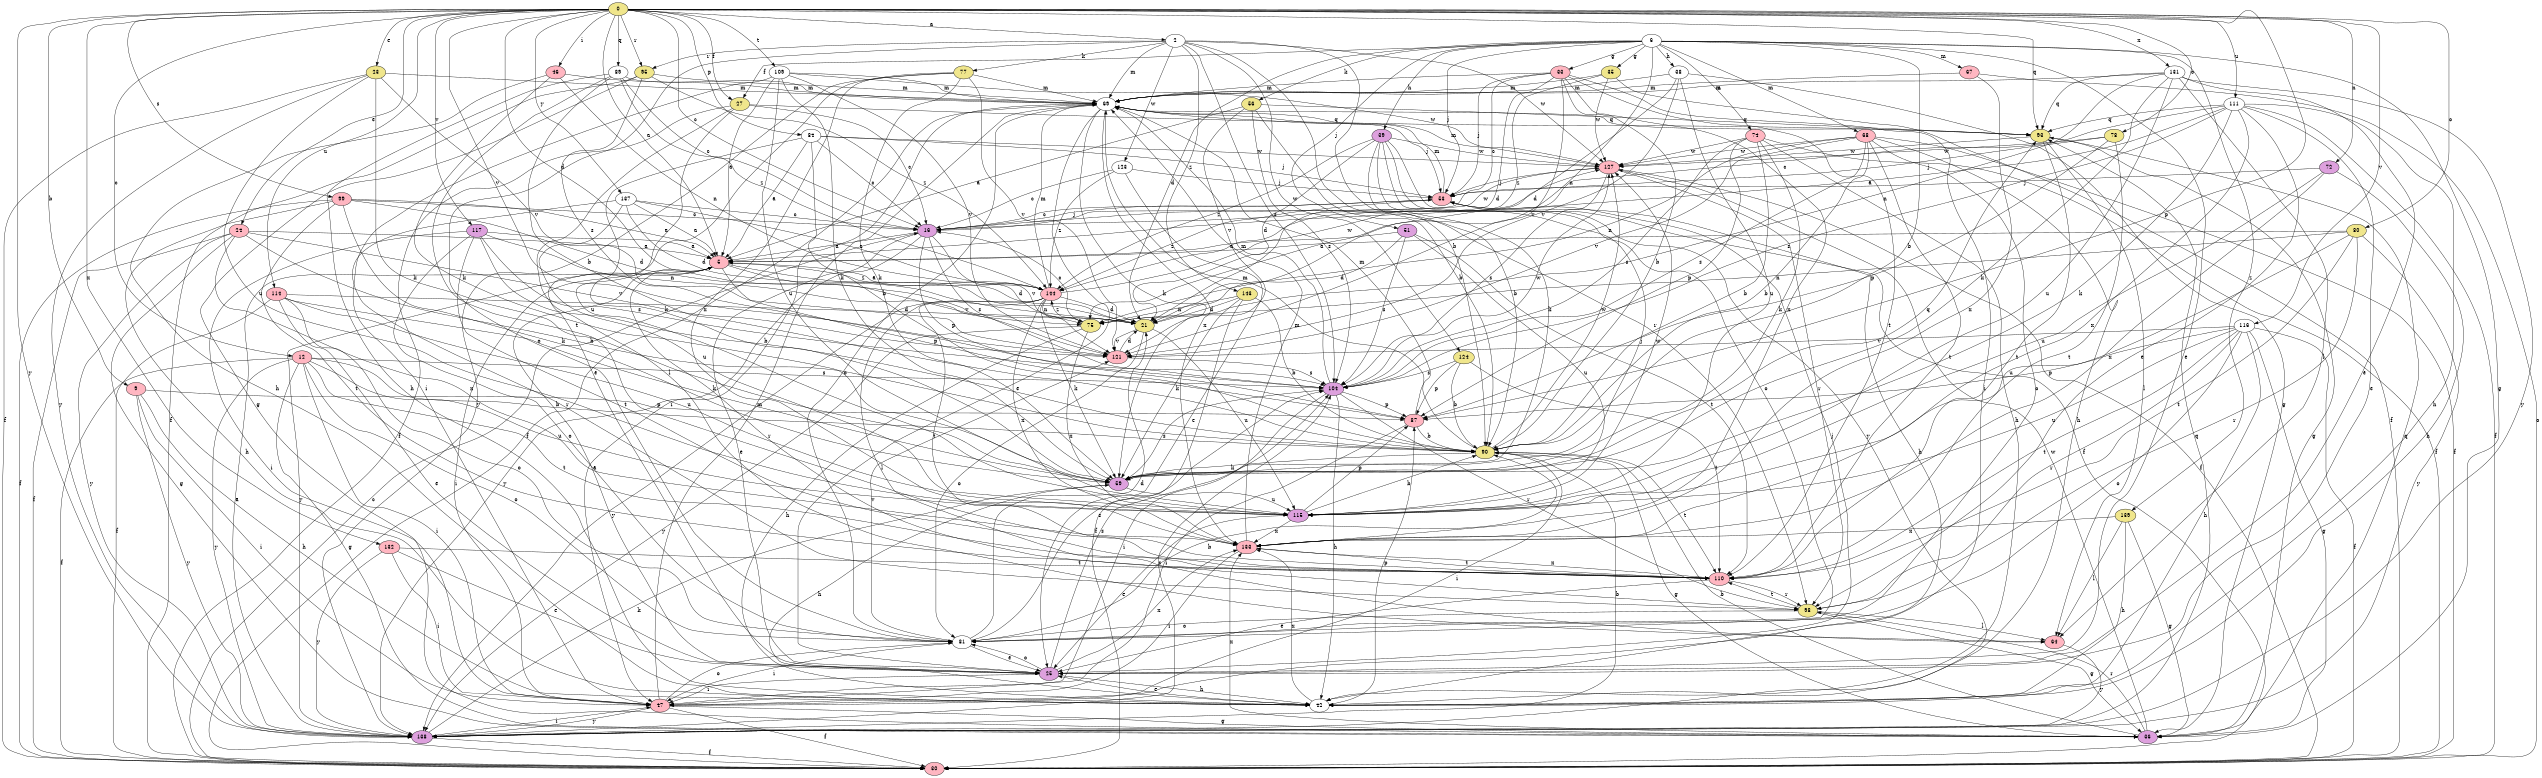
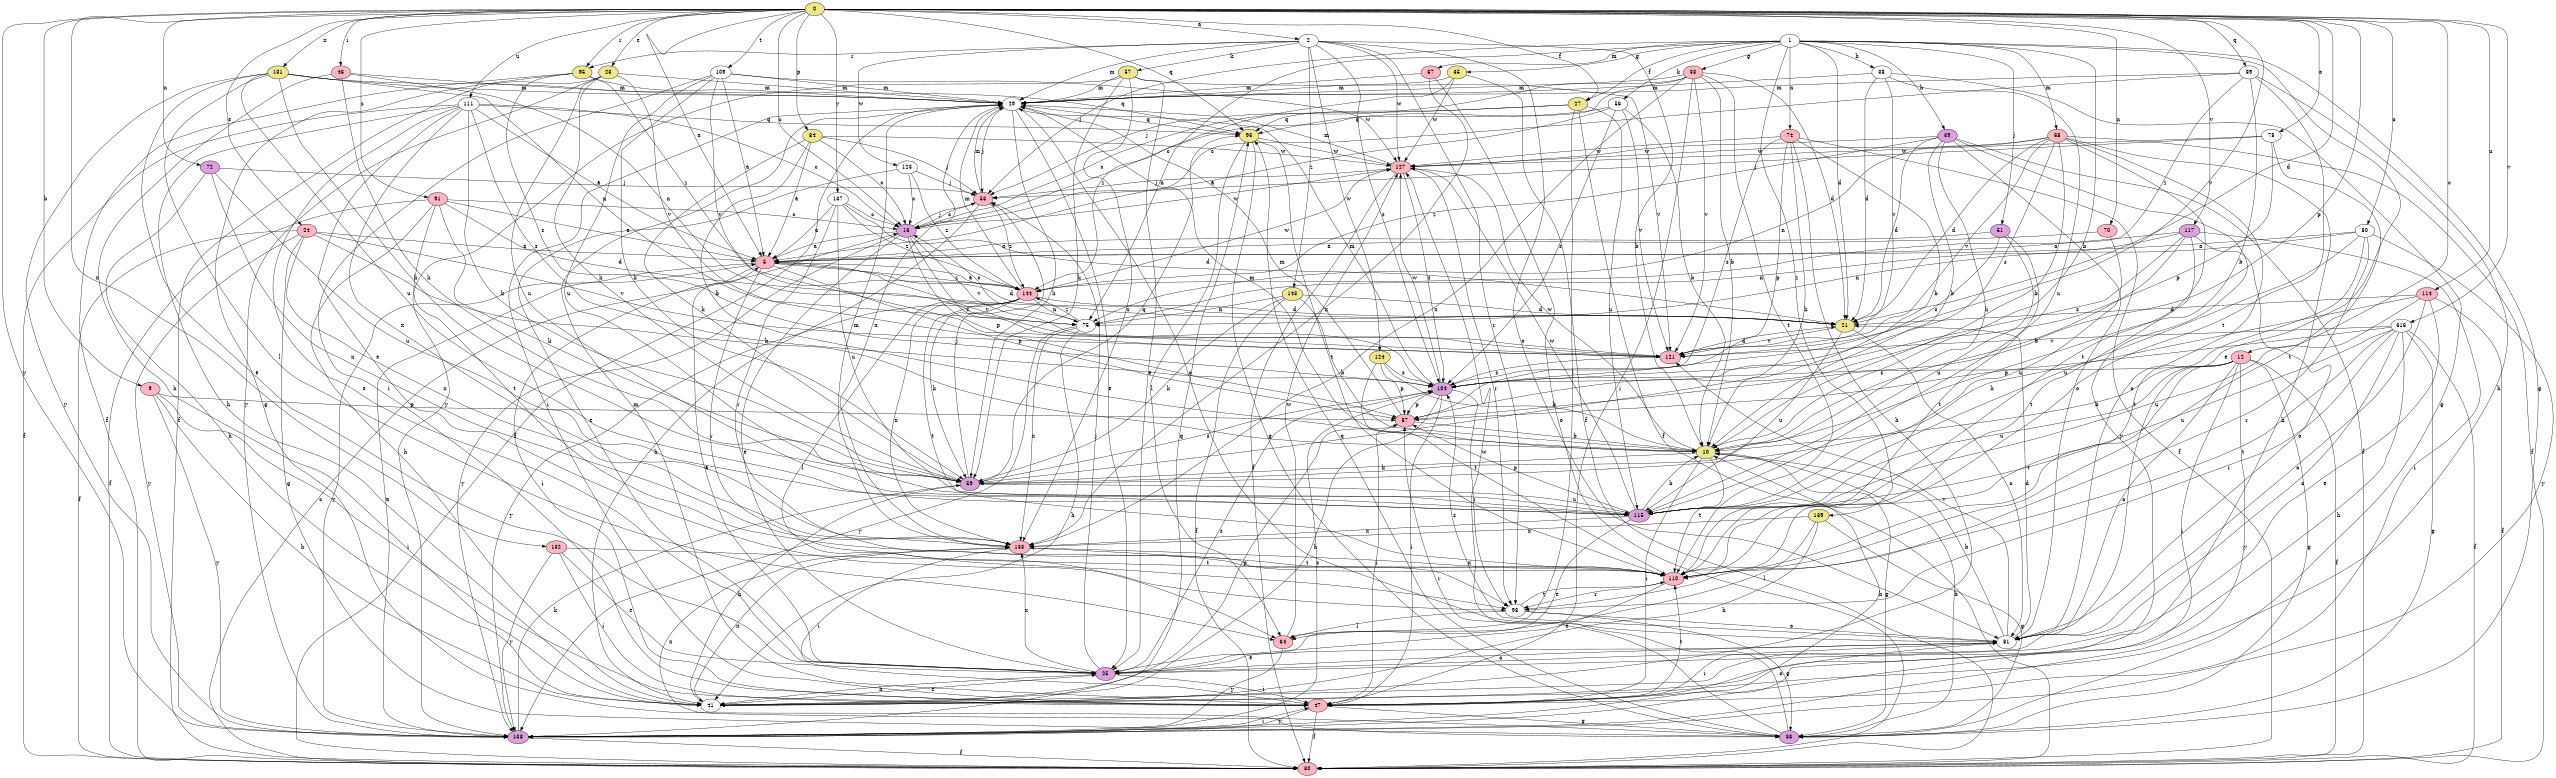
node "6": label "6" -> "1"
node "77": label "77" -> "57"
node "131": fillcolor white -> khaki
node "69": label "69" -> "29"
node "56": fillcolor khaki -> white
node "84": fillcolor white -> khaki
node "78": fillcolor khaki -> white
node "99": label "99" -> "91"
node "70": added
node "80": fillcolor khaki -> white
edge "51" -> "21": now "68" -> "21"
node "75": fillcolor khaki -> white
node "116": label "116" -> "616"
edge "64" -> "127": added, label "w"
node "90": label "90" -> "10"
node "98": fillcolor khaki -> white
edge "36" -> "98": now "36" -> "87"
edge "47" -> "110": added, label "t"
node "42": label "42" -> "41"
